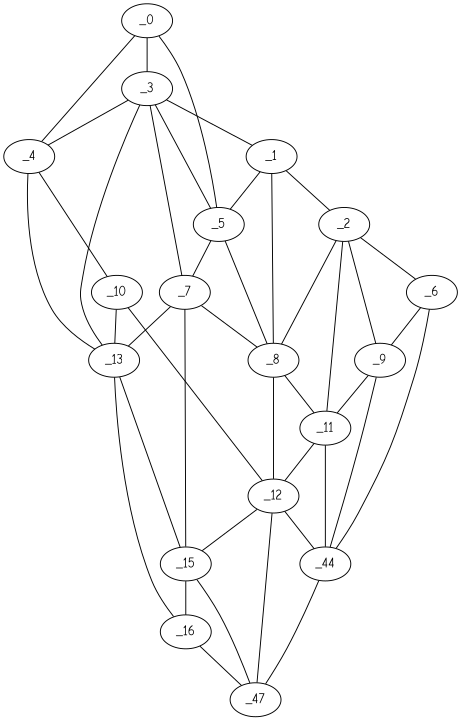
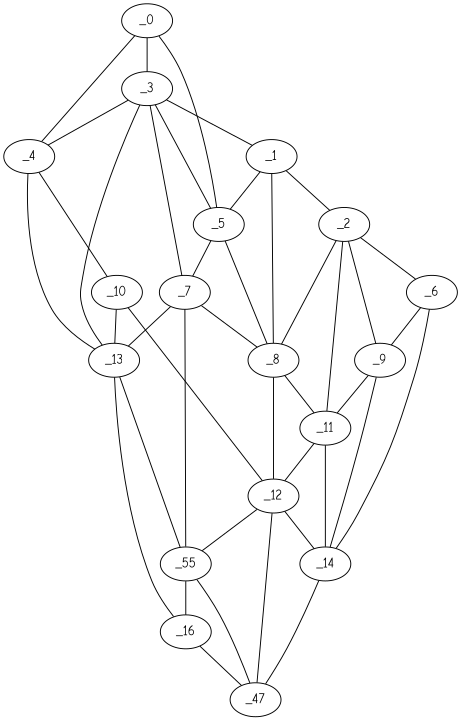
node "_15": label "_15" -> "_55"
node "_44": label "_44" -> "_14"
